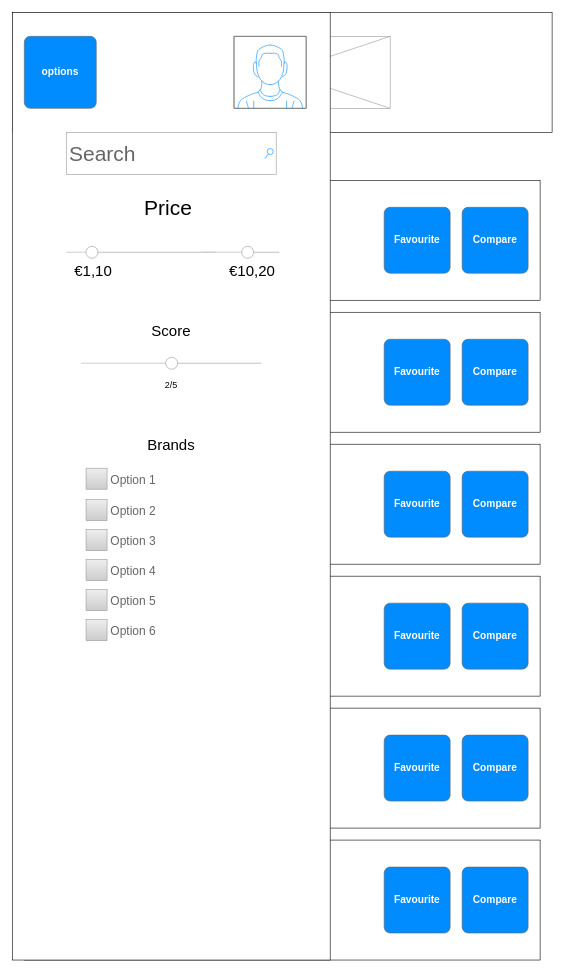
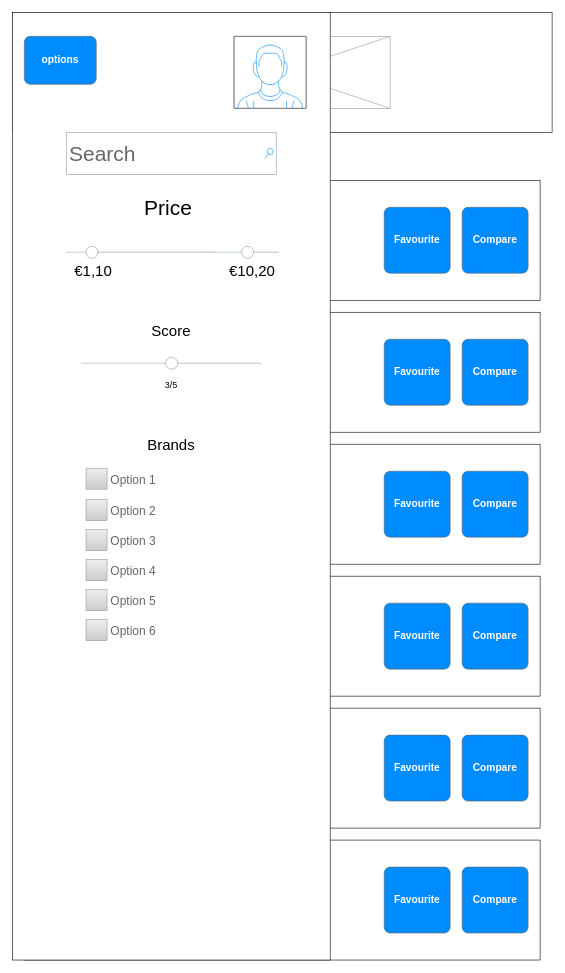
node "options": size 72x72 -> 72x48
node "2/5": label "2/5" -> "3/5"
